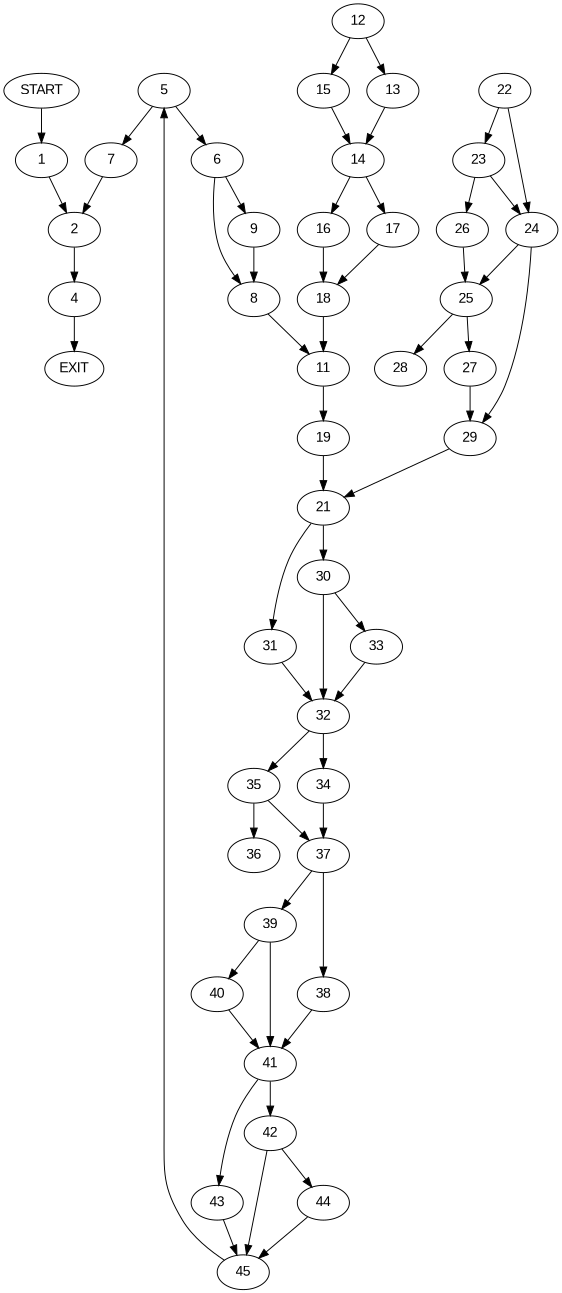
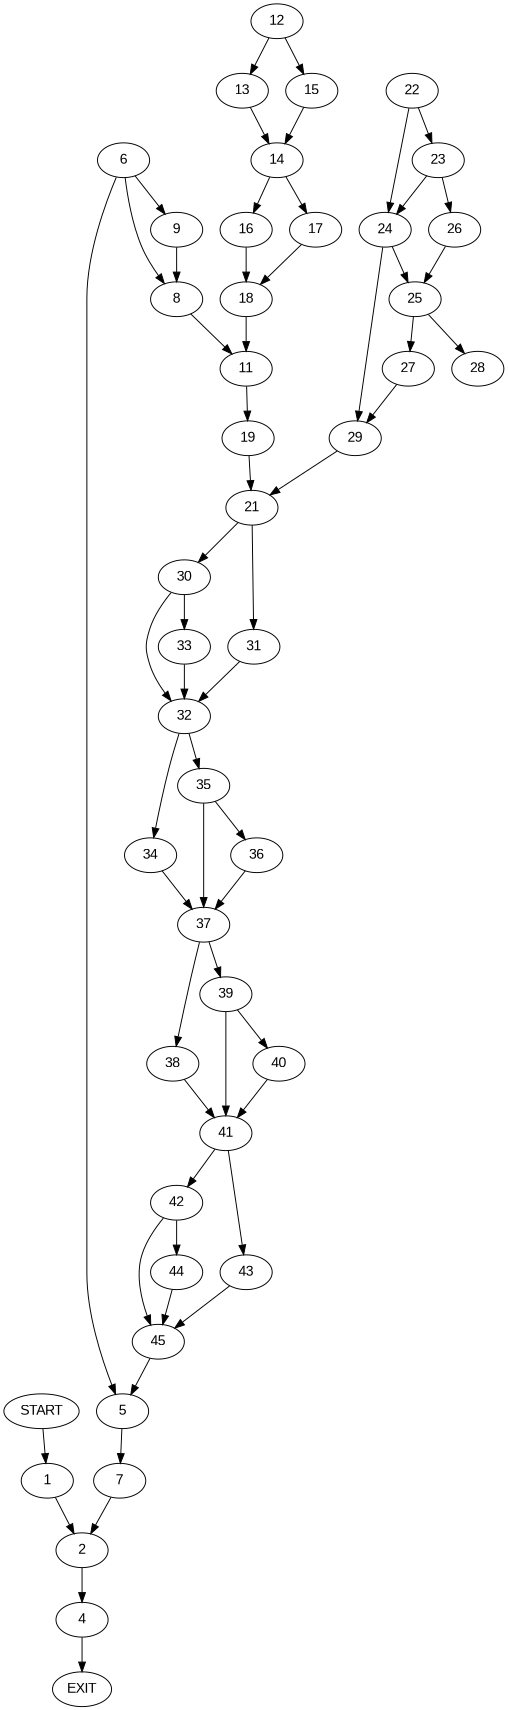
edge "5" -> "6": reversed
edge "36" -> "37": added
